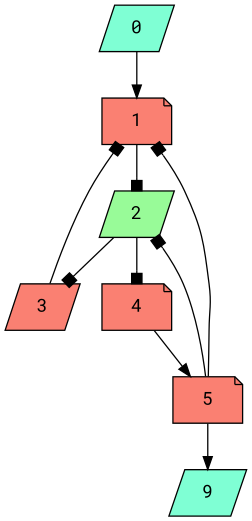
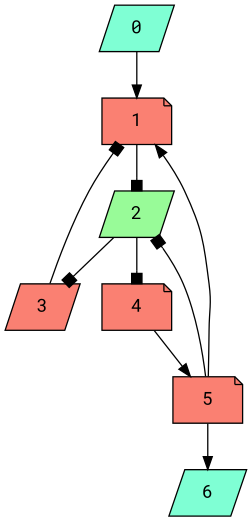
edge "5" -> "1": arrowhead box -> normal
node "9": label "9" -> "6"
